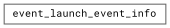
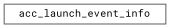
node "event_launch_event_info": label "event_launch_event_info" -> "acc_launch_event_info"
